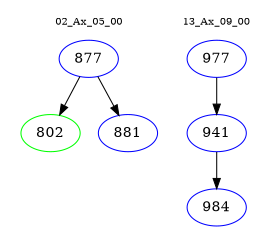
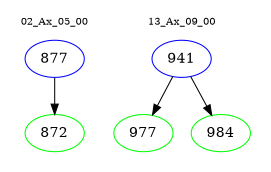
node "977": color blue -> green
edge "977" -> "941": reversed
node "802": label "802" -> "872"
node "881": removed
node "984": color blue -> green
